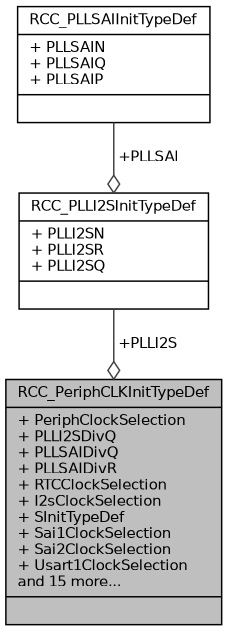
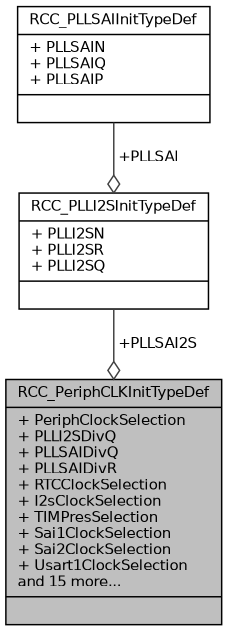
edge "RCC_PLLI2SInitTypeDef" -> "RCC_PeriphCLKInitTypeDef": label " +PLLI2S" -> " +PLLSAI2S"
node "RCC_PeriphCLKInitTypeDef": text "+ SInitTypeDef" -> "+ TIMPresSelection"
